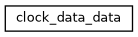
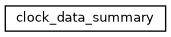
node "clock_data_data": label "clock_data_data" -> "clock_data_summary"
